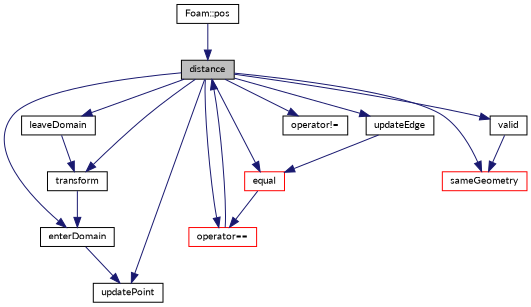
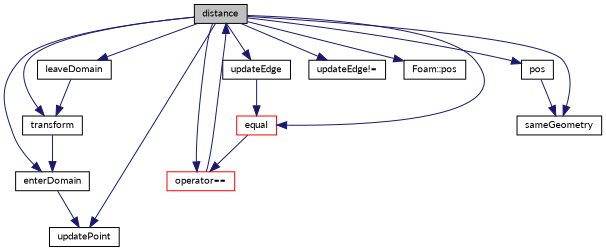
edge "Foam::pos" -> "distance": reversed
node "operator!=": label "operator!=" -> "updateEdge!="
node "valid": label "valid" -> "pos"
node "sameGeometry": color red -> black
